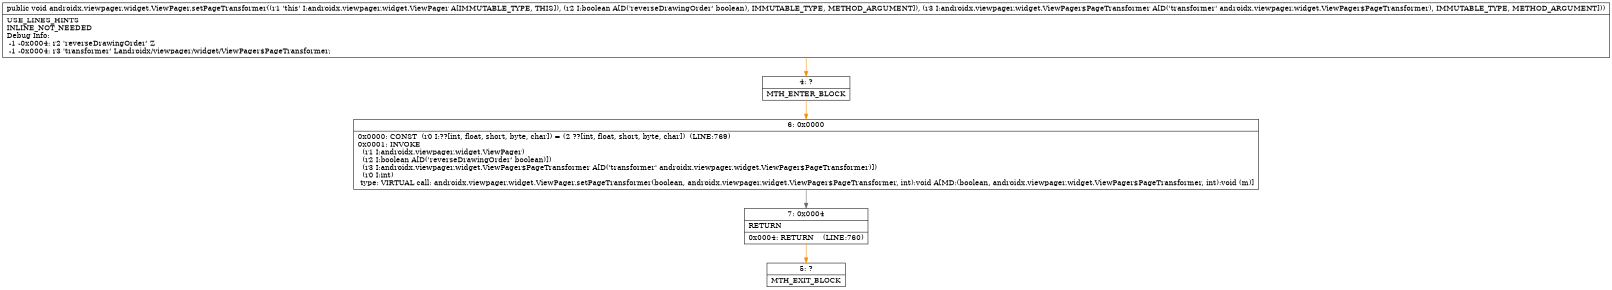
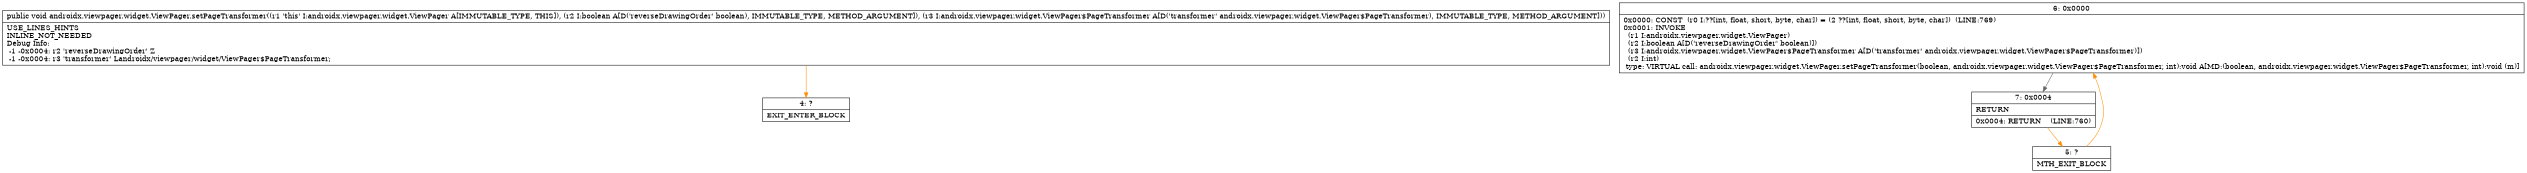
node "4: ?": text "MTH_ENTER_BLOCK" -> "EXIT_ENTER_BLOCK"
edge "4: ?" -> "6: 0x0000": now "5: ?" -> "6: 0x0000"
node "6: 0x0000": text "(r0 I:int)" -> "(r2 I:int)"
